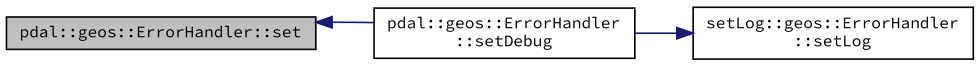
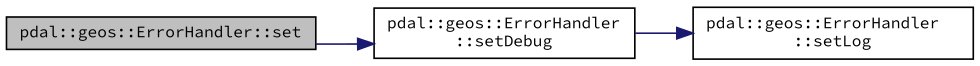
edge "pdal::geos::ErrorHandler ::setDebug" -> "pdal::geos::ErrorHandler::set": reversed
node "setLog::geos::ErrorHandler ::setLog": label "setLog::geos::ErrorHandler ::setLog" -> "pdal::geos::ErrorHandler ::setLog"
